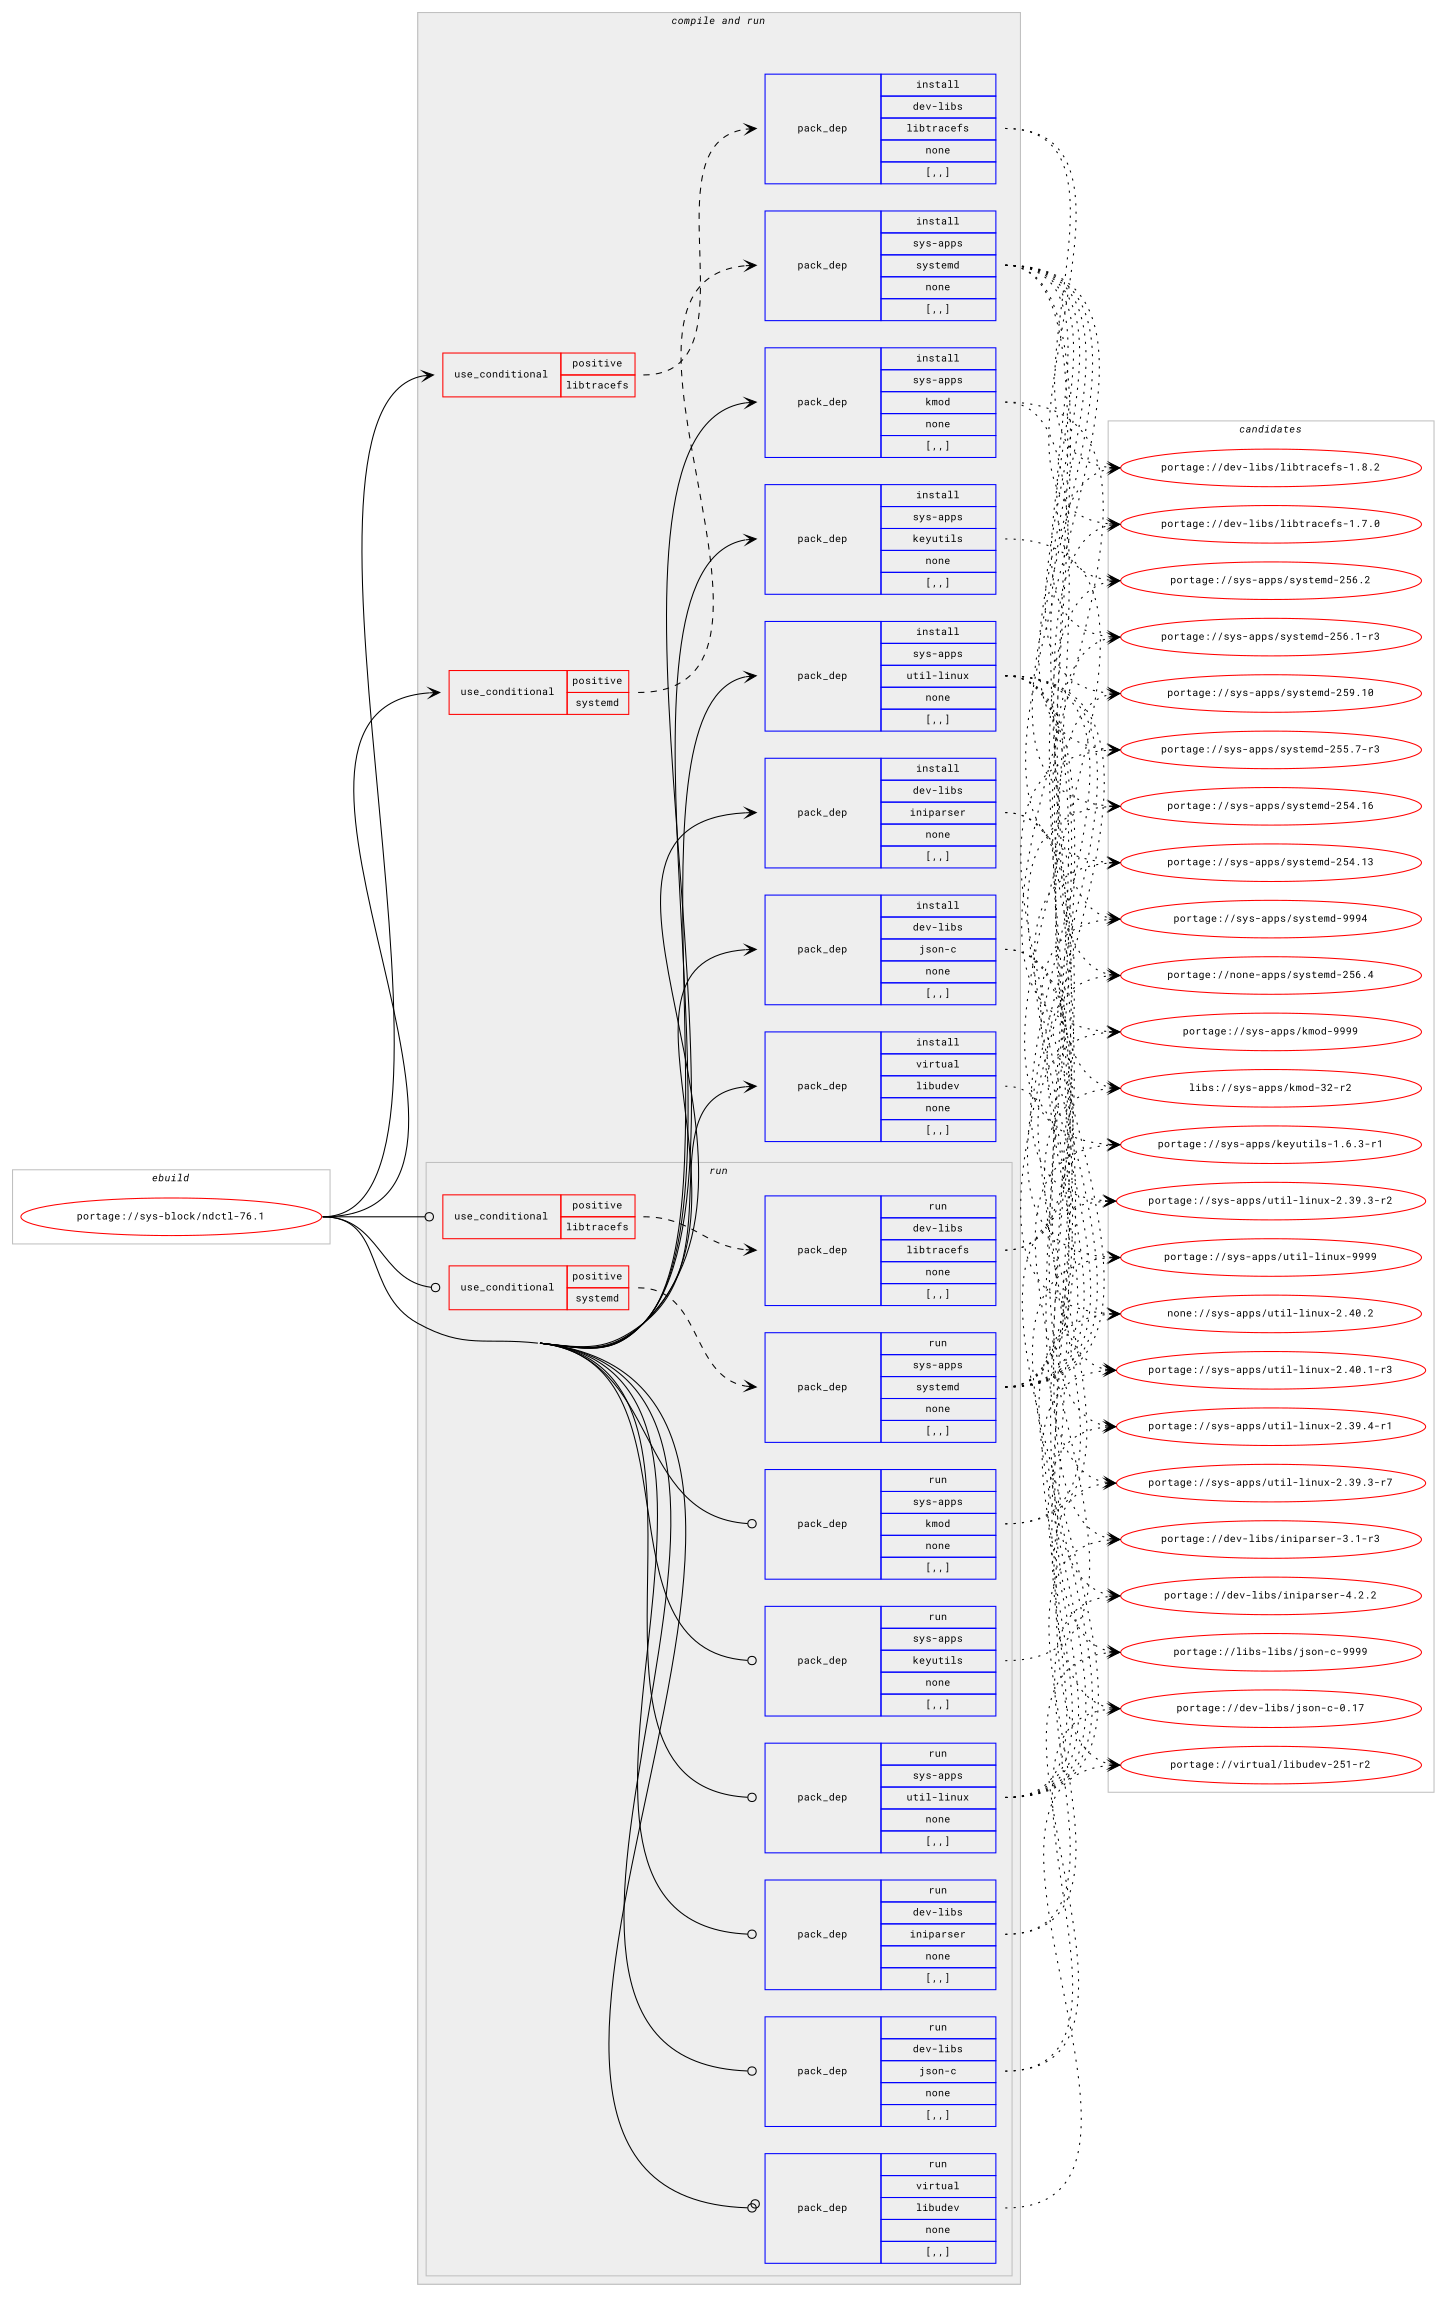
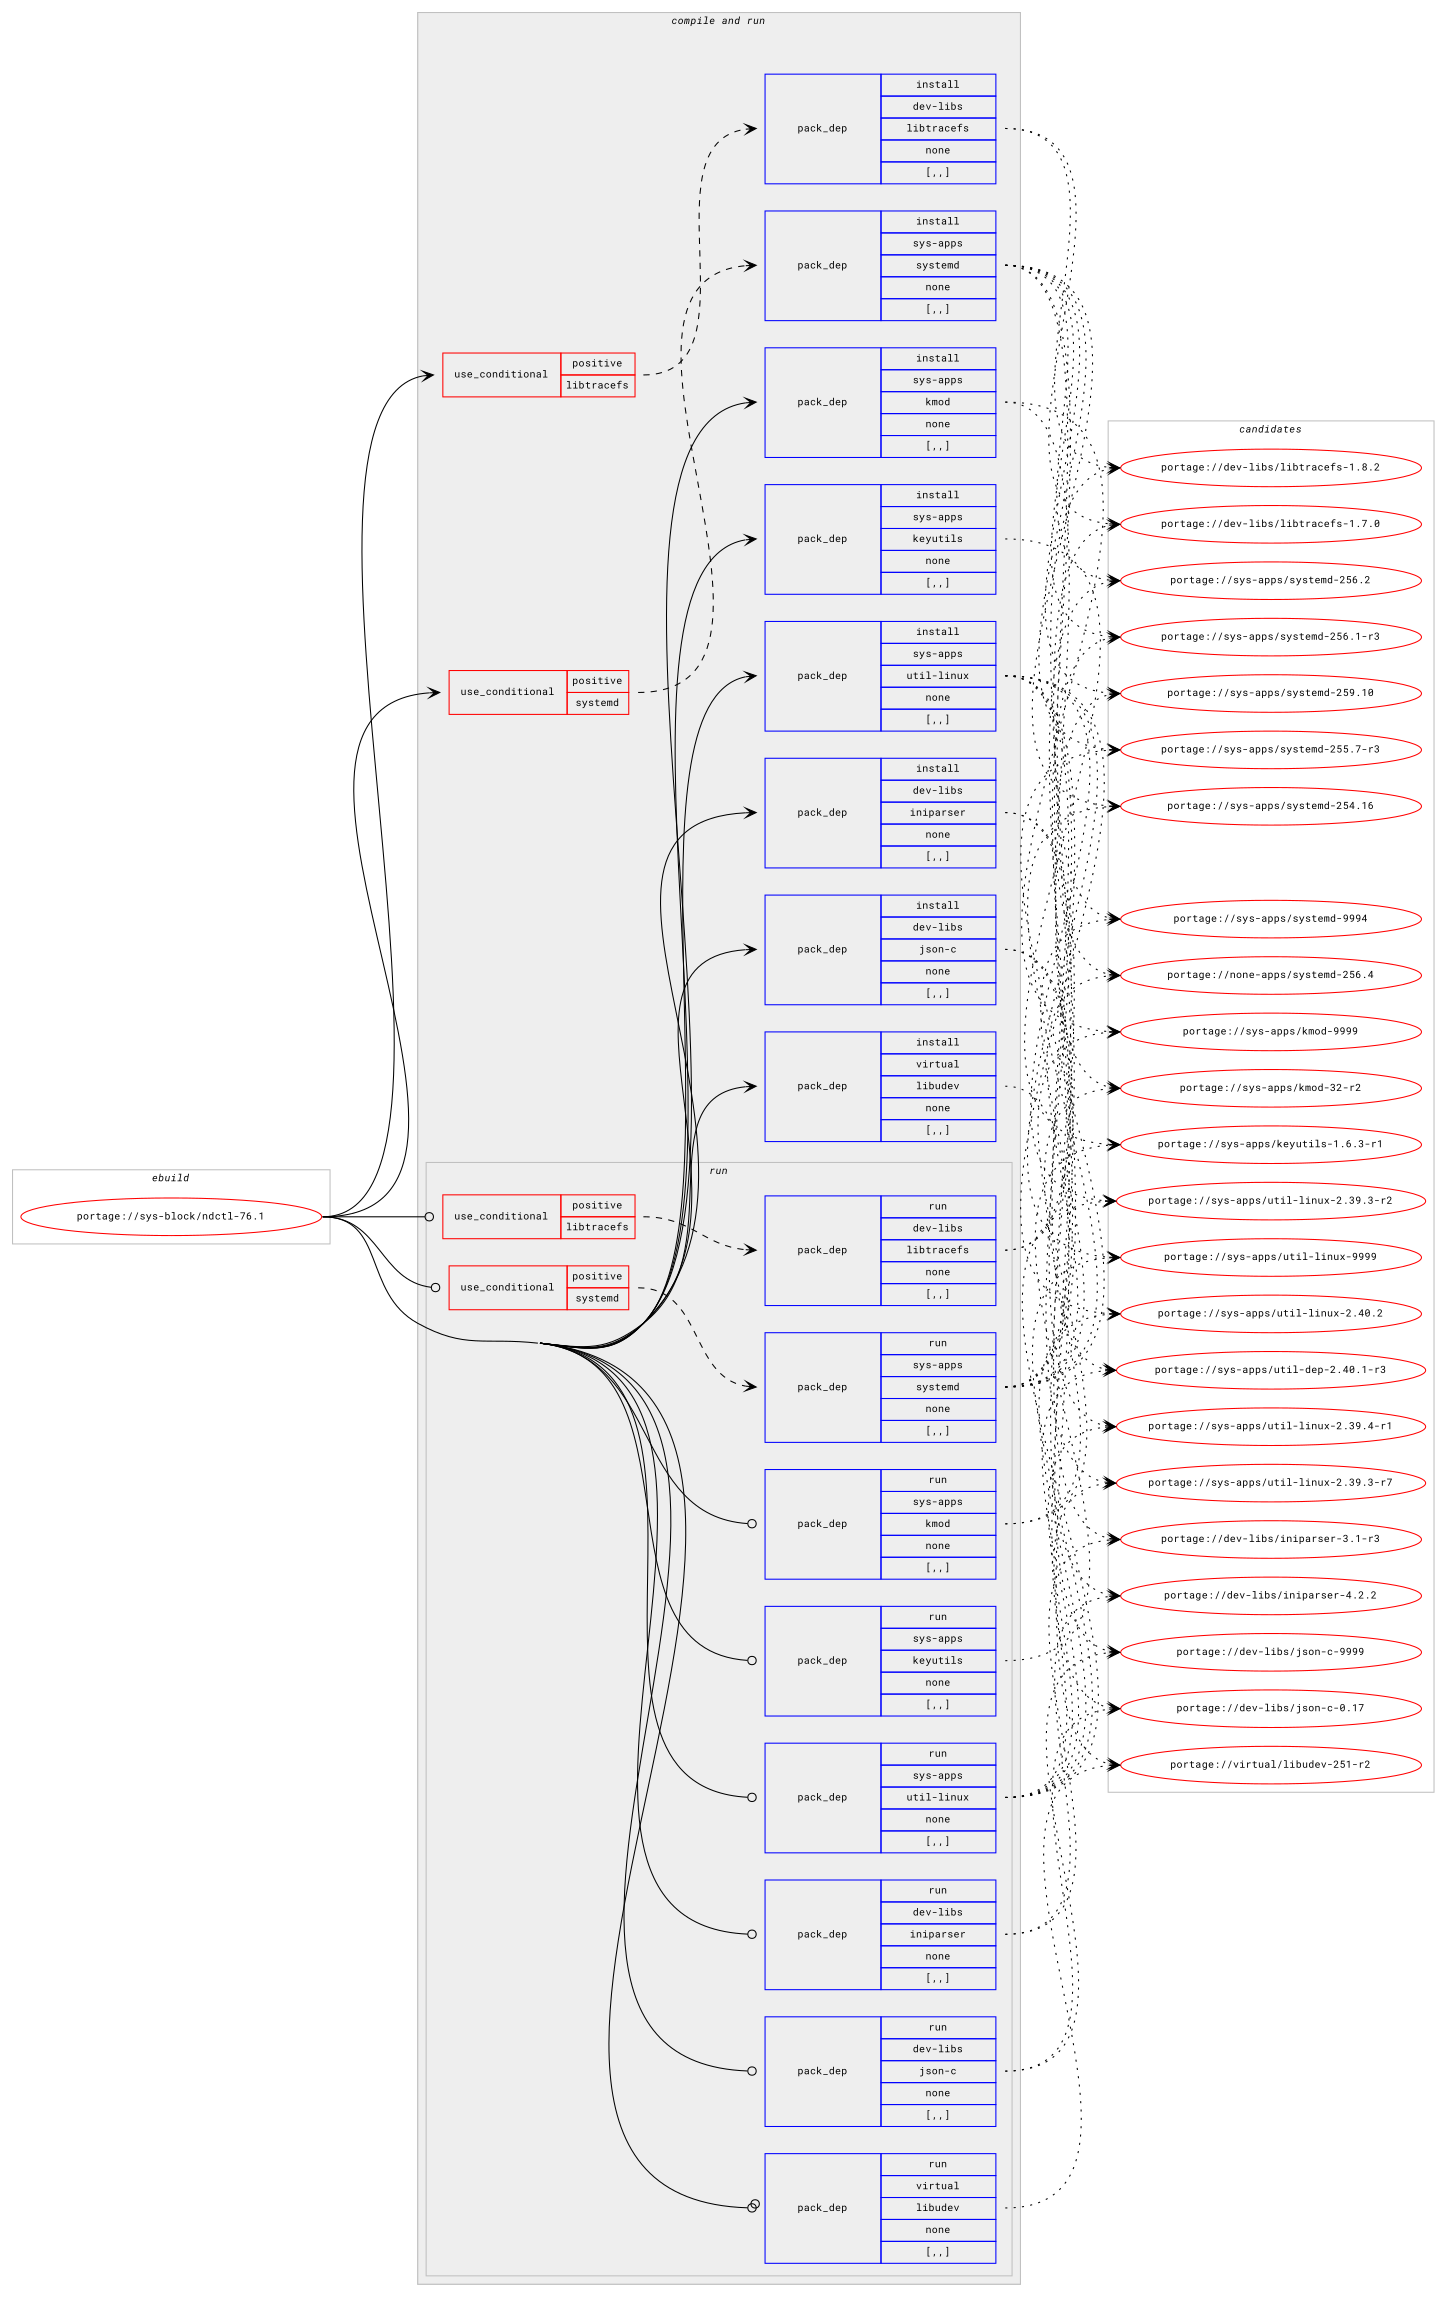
node "portage://sys-apps/systemd-254.13": removed
node "libs://sys-apps/kmod-32-r2": label "libs://sys-apps/kmod-32-r2" -> "portage://sys-apps/kmod-32-r2"
node "none://sys-apps/util-linux-2.40.2": label "none://sys-apps/util-linux-2.40.2" -> "portage://sys-apps/util-linux-2.40.2"
node "portage://sys-apps/util-linux-2.40.1-r3": label "portage://sys-apps/util-linux-2.40.1-r3" -> "portage://sys-apps/util-dep-2.40.1-r3"
node "portage://libs-libs/json-c-9999": label "portage://libs-libs/json-c-9999" -> "portage://dev-libs/json-c-9999"
